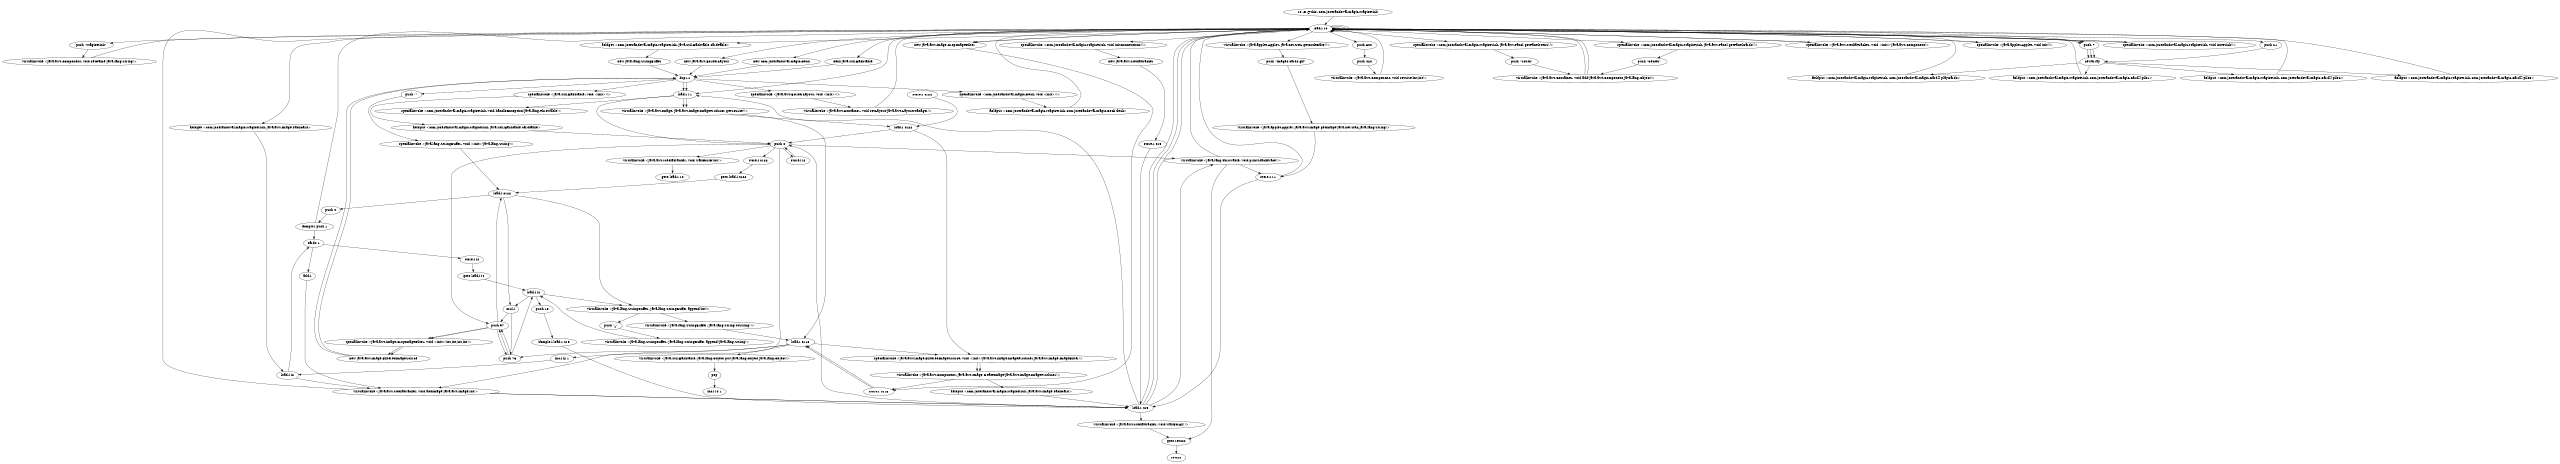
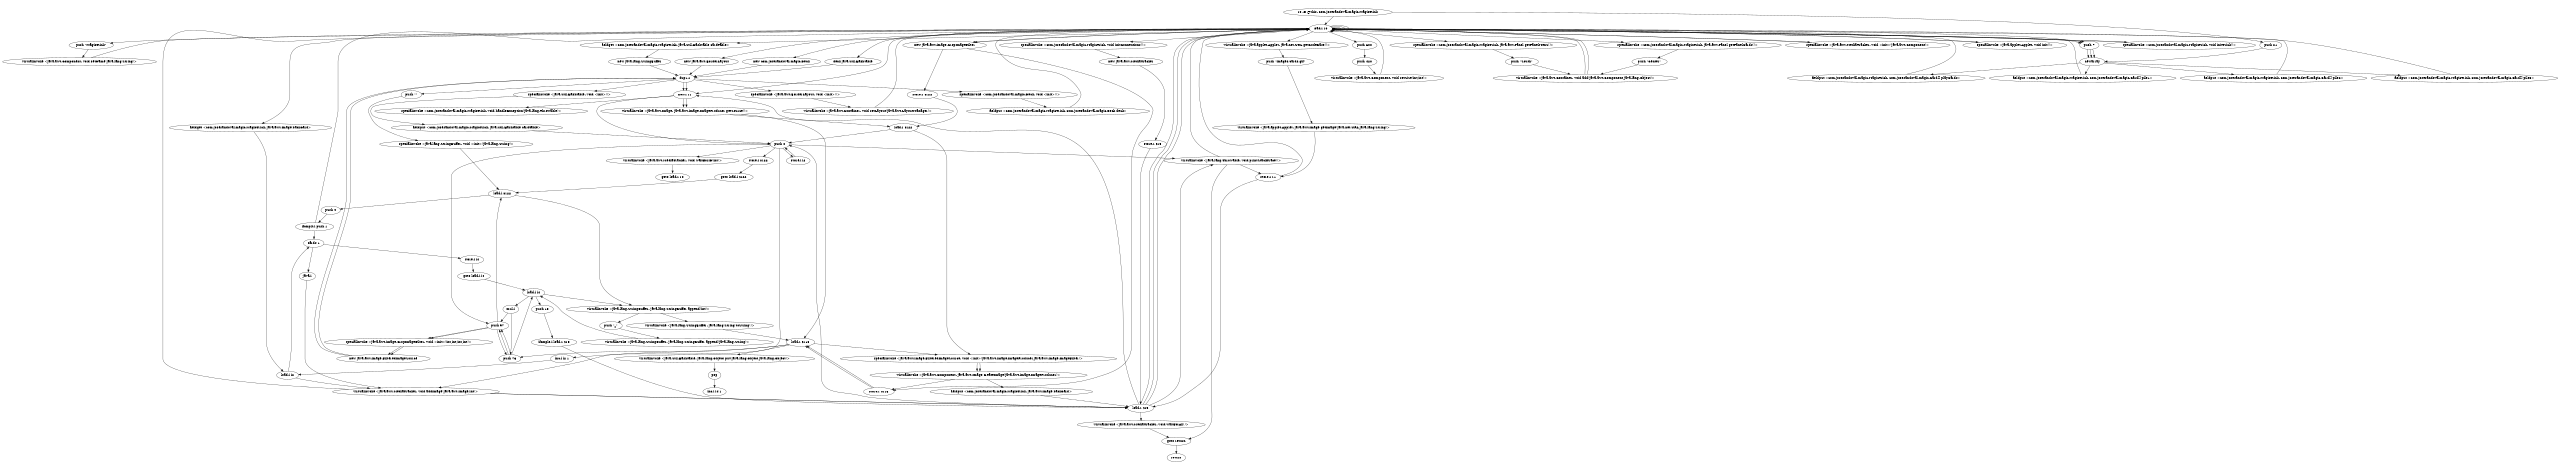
edge "load.r r0" -> "push 21": now "r0 := @this: com.josesandoval.magic.MagicTrick" -> "push 21"
edge "new java.awt.image.CropImageFilter" -> "store.r $r22": added
node "load.r r1": label "load.r r1" -> "new.r r1"
edge "load.i $r22" -> "mul.i": removed
node "add.i": label "add.i" -> "java.i"
